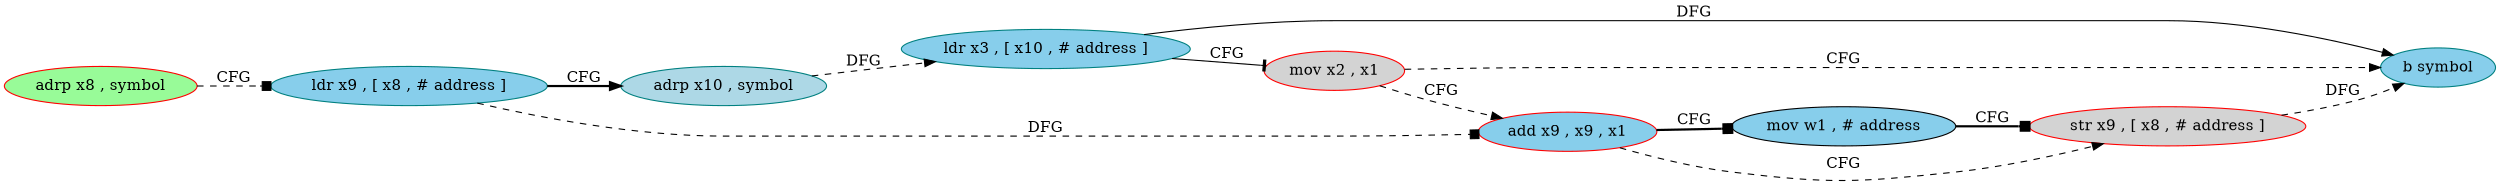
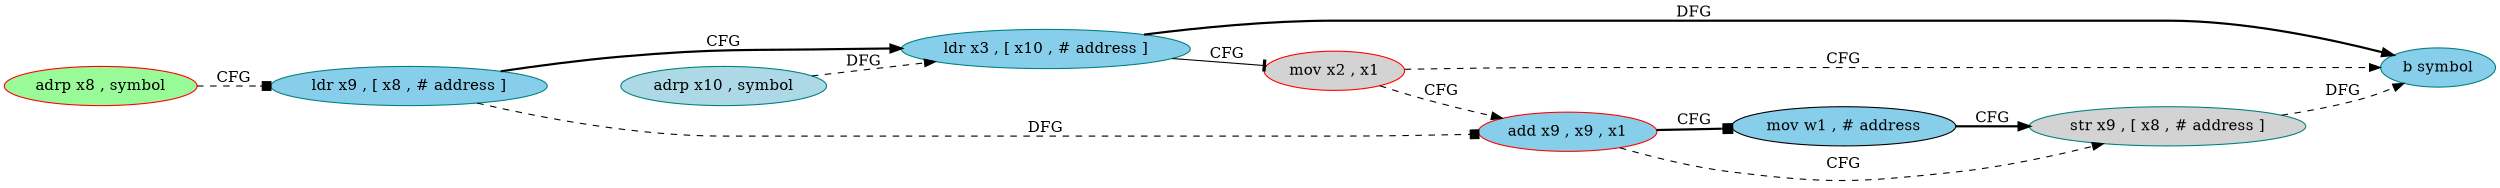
edge "ldr x3 , [ x10 , # address ]" -> "b symbol": style solid -> bold
edge "ldr x9 , [ x8 , # address ]" -> "adrp x10 , symbol": now "ldr x9 , [ x8 , # address ]" -> "ldr x3 , [ x10 , # address ]"
edge "mov w1 , # address" -> "str x9 , [ x8 , # address ]": arrowhead box -> normal
node "str x9 , [ x8 , # address ]": color red -> teal
